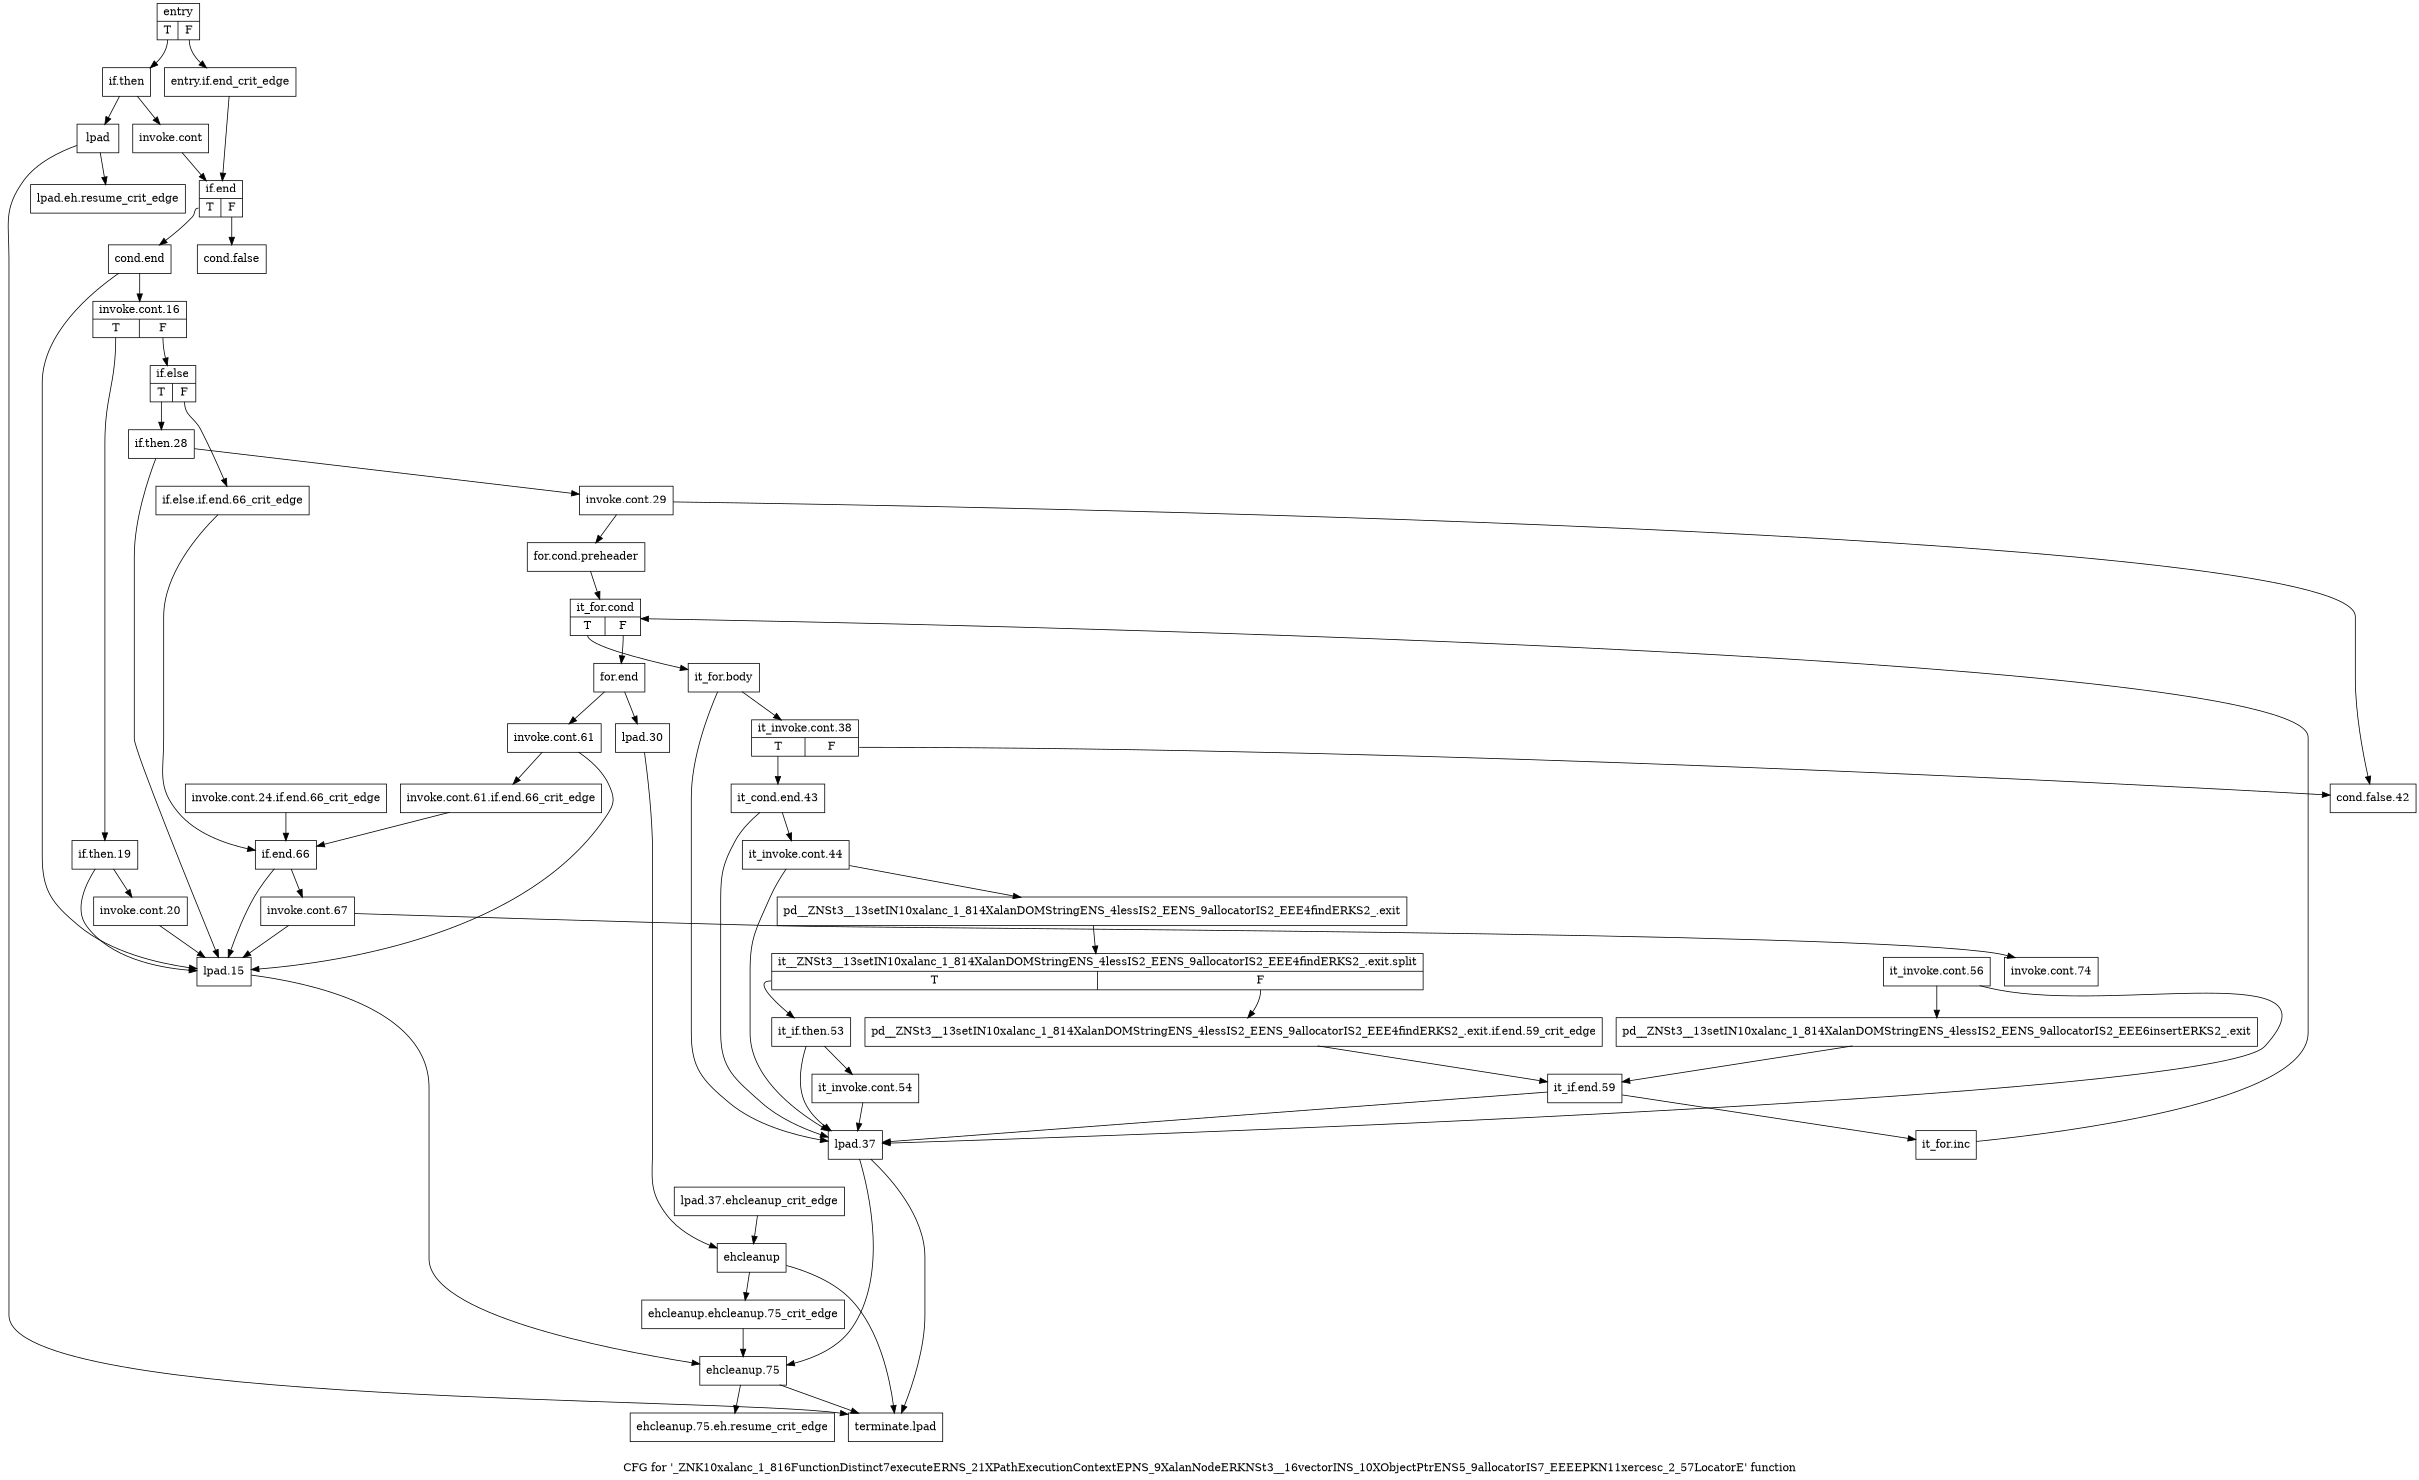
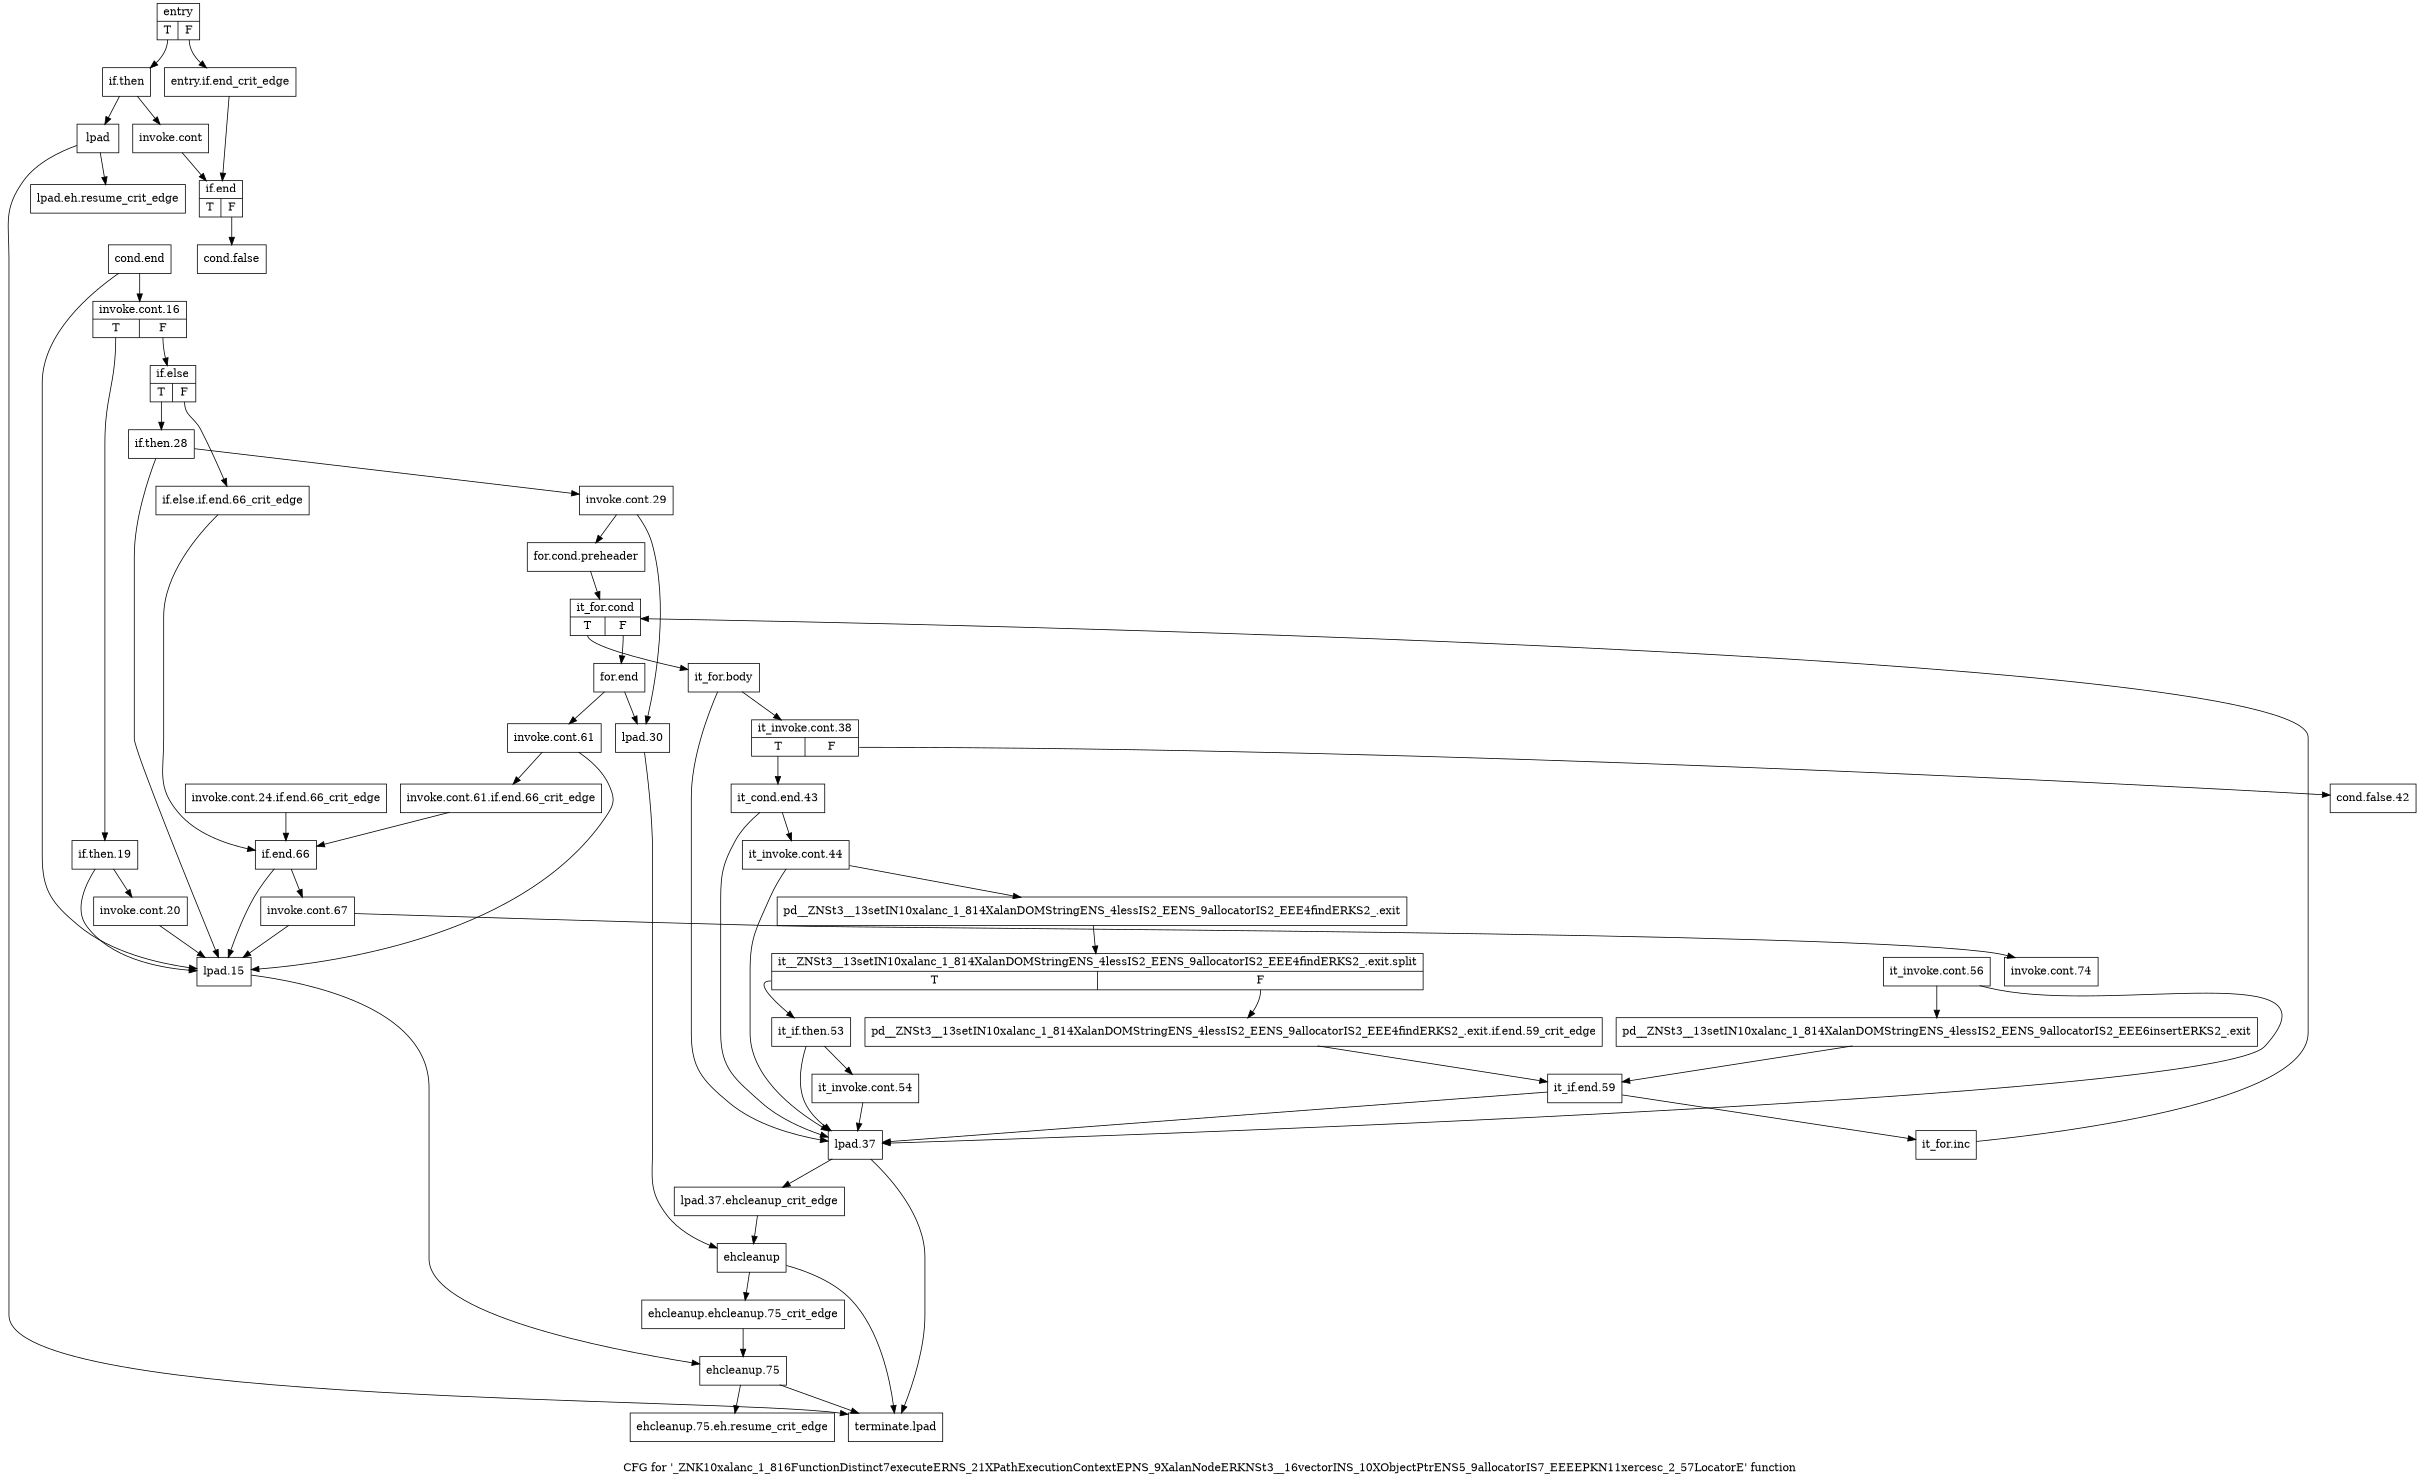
edge "if.end" -> "cond.end": removed
edge "invoke.cont.29" -> "cond.false.42": now "invoke.cont.29" -> "lpad.30"
edge "lpad.37" -> "ehcleanup.75": now "lpad.37" -> "lpad.37.ehcleanup_crit_edge"
